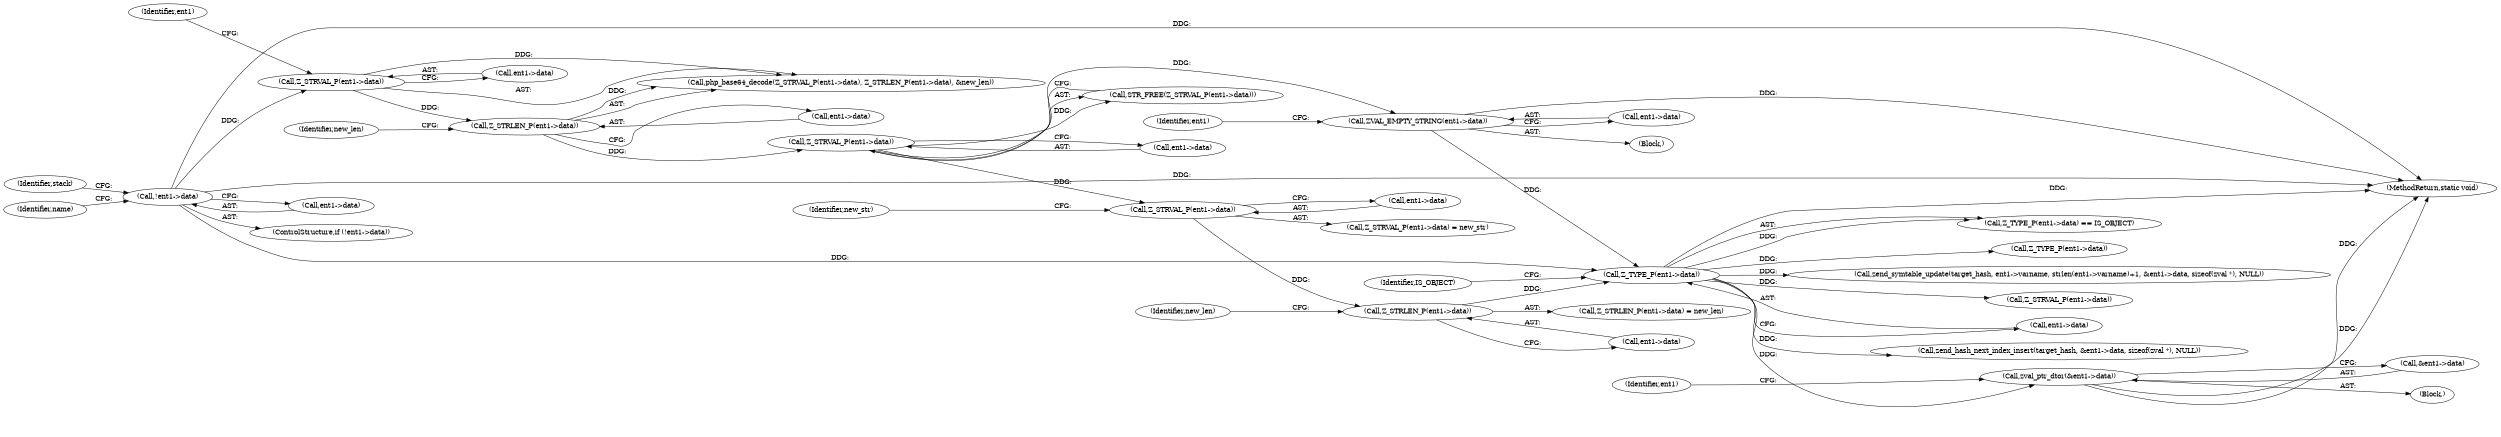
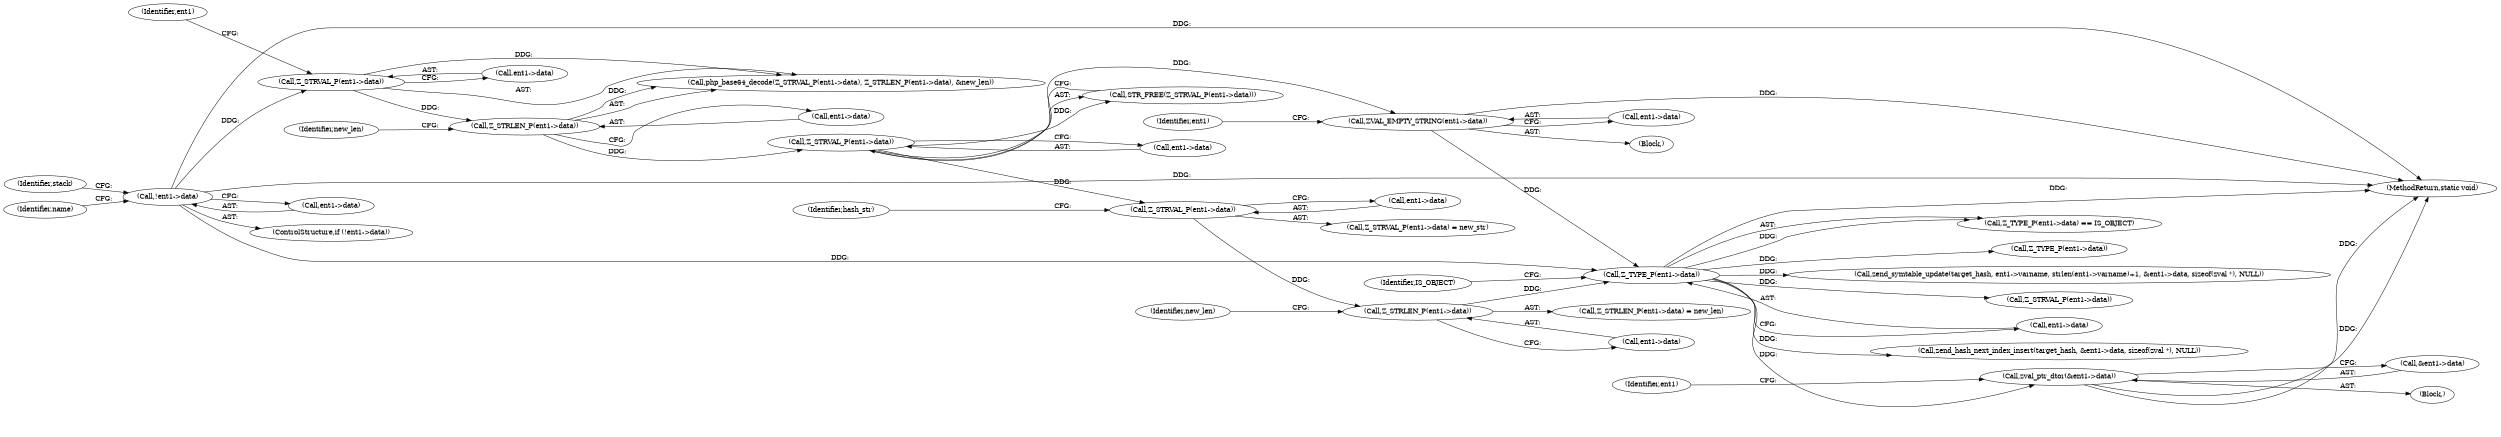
node "(Identifier,new_str)": label "(Identifier,new_str)" -> "(Identifier,hash_str)"
